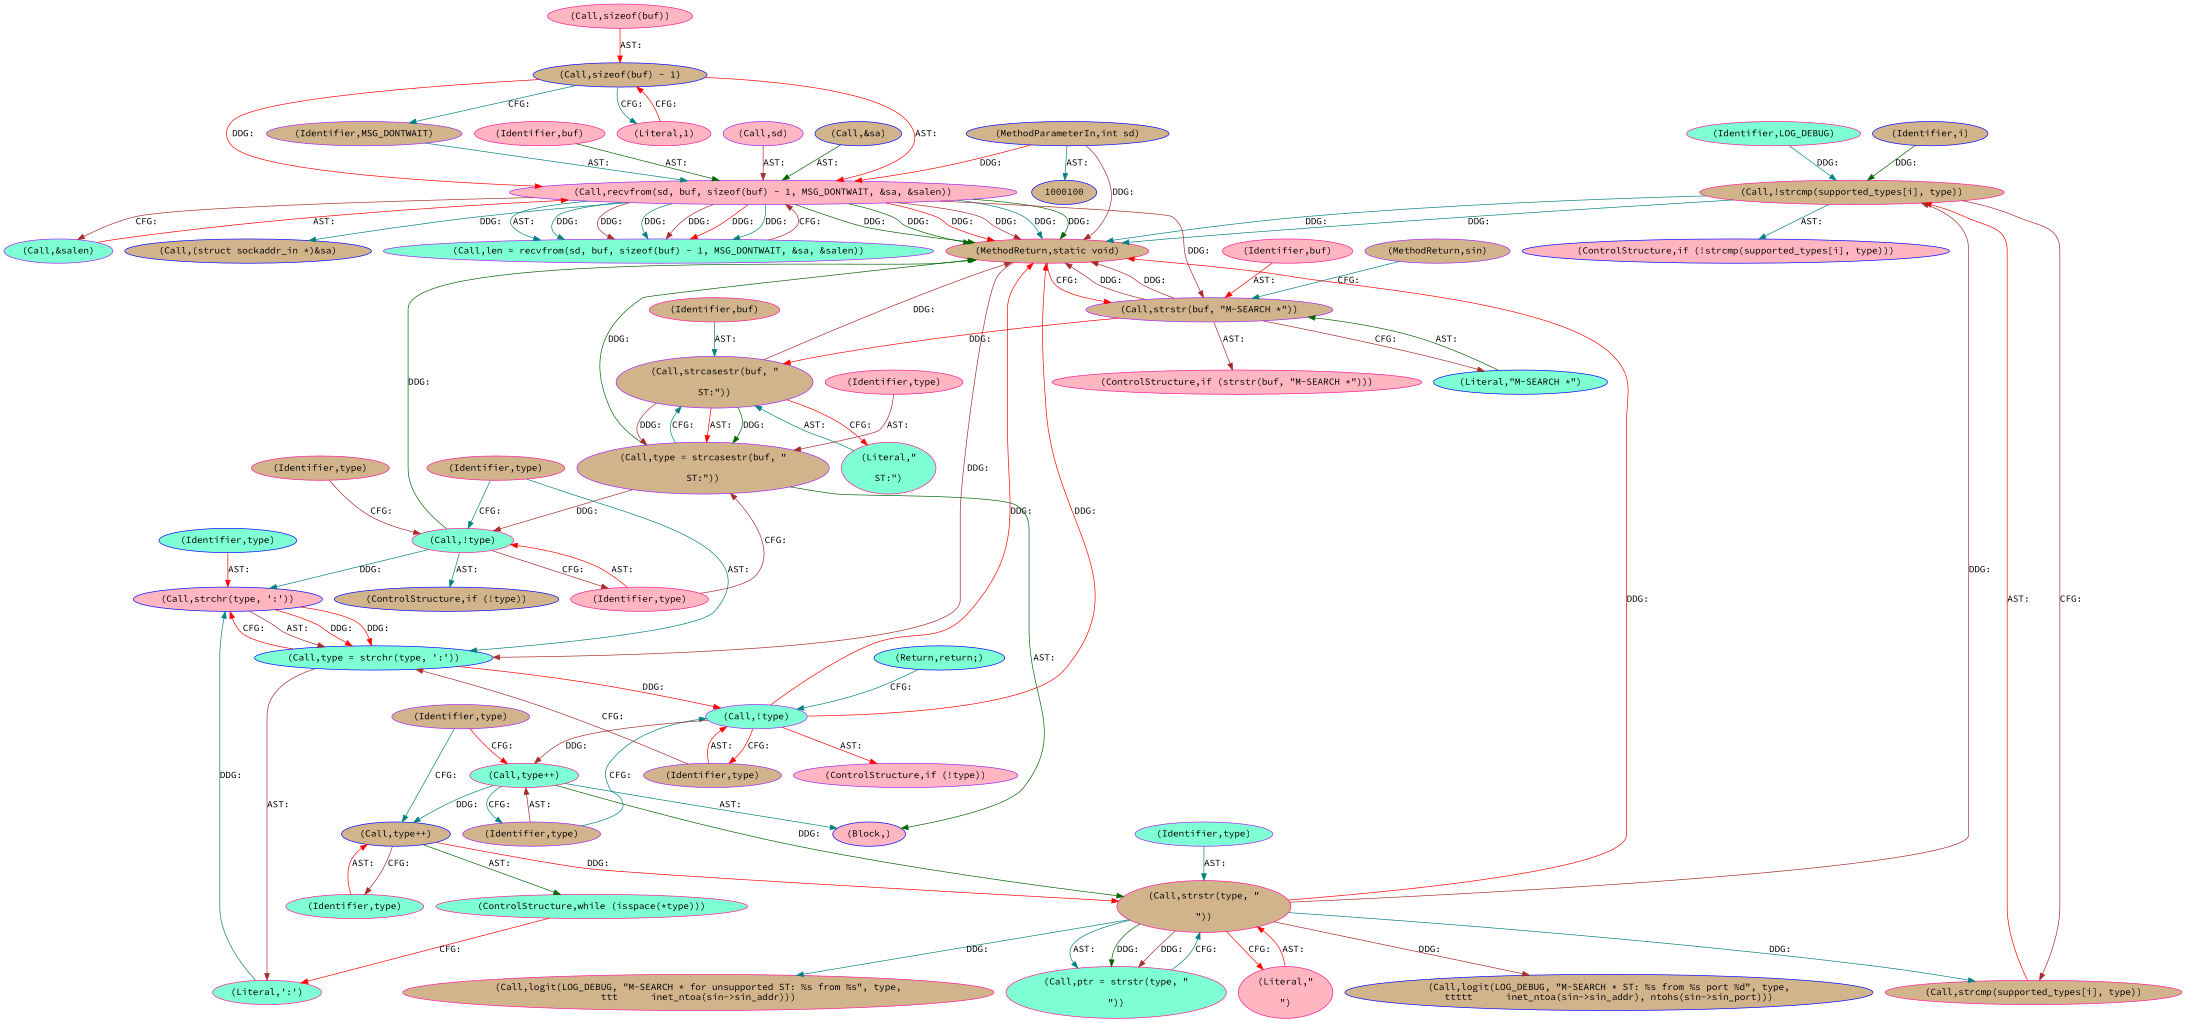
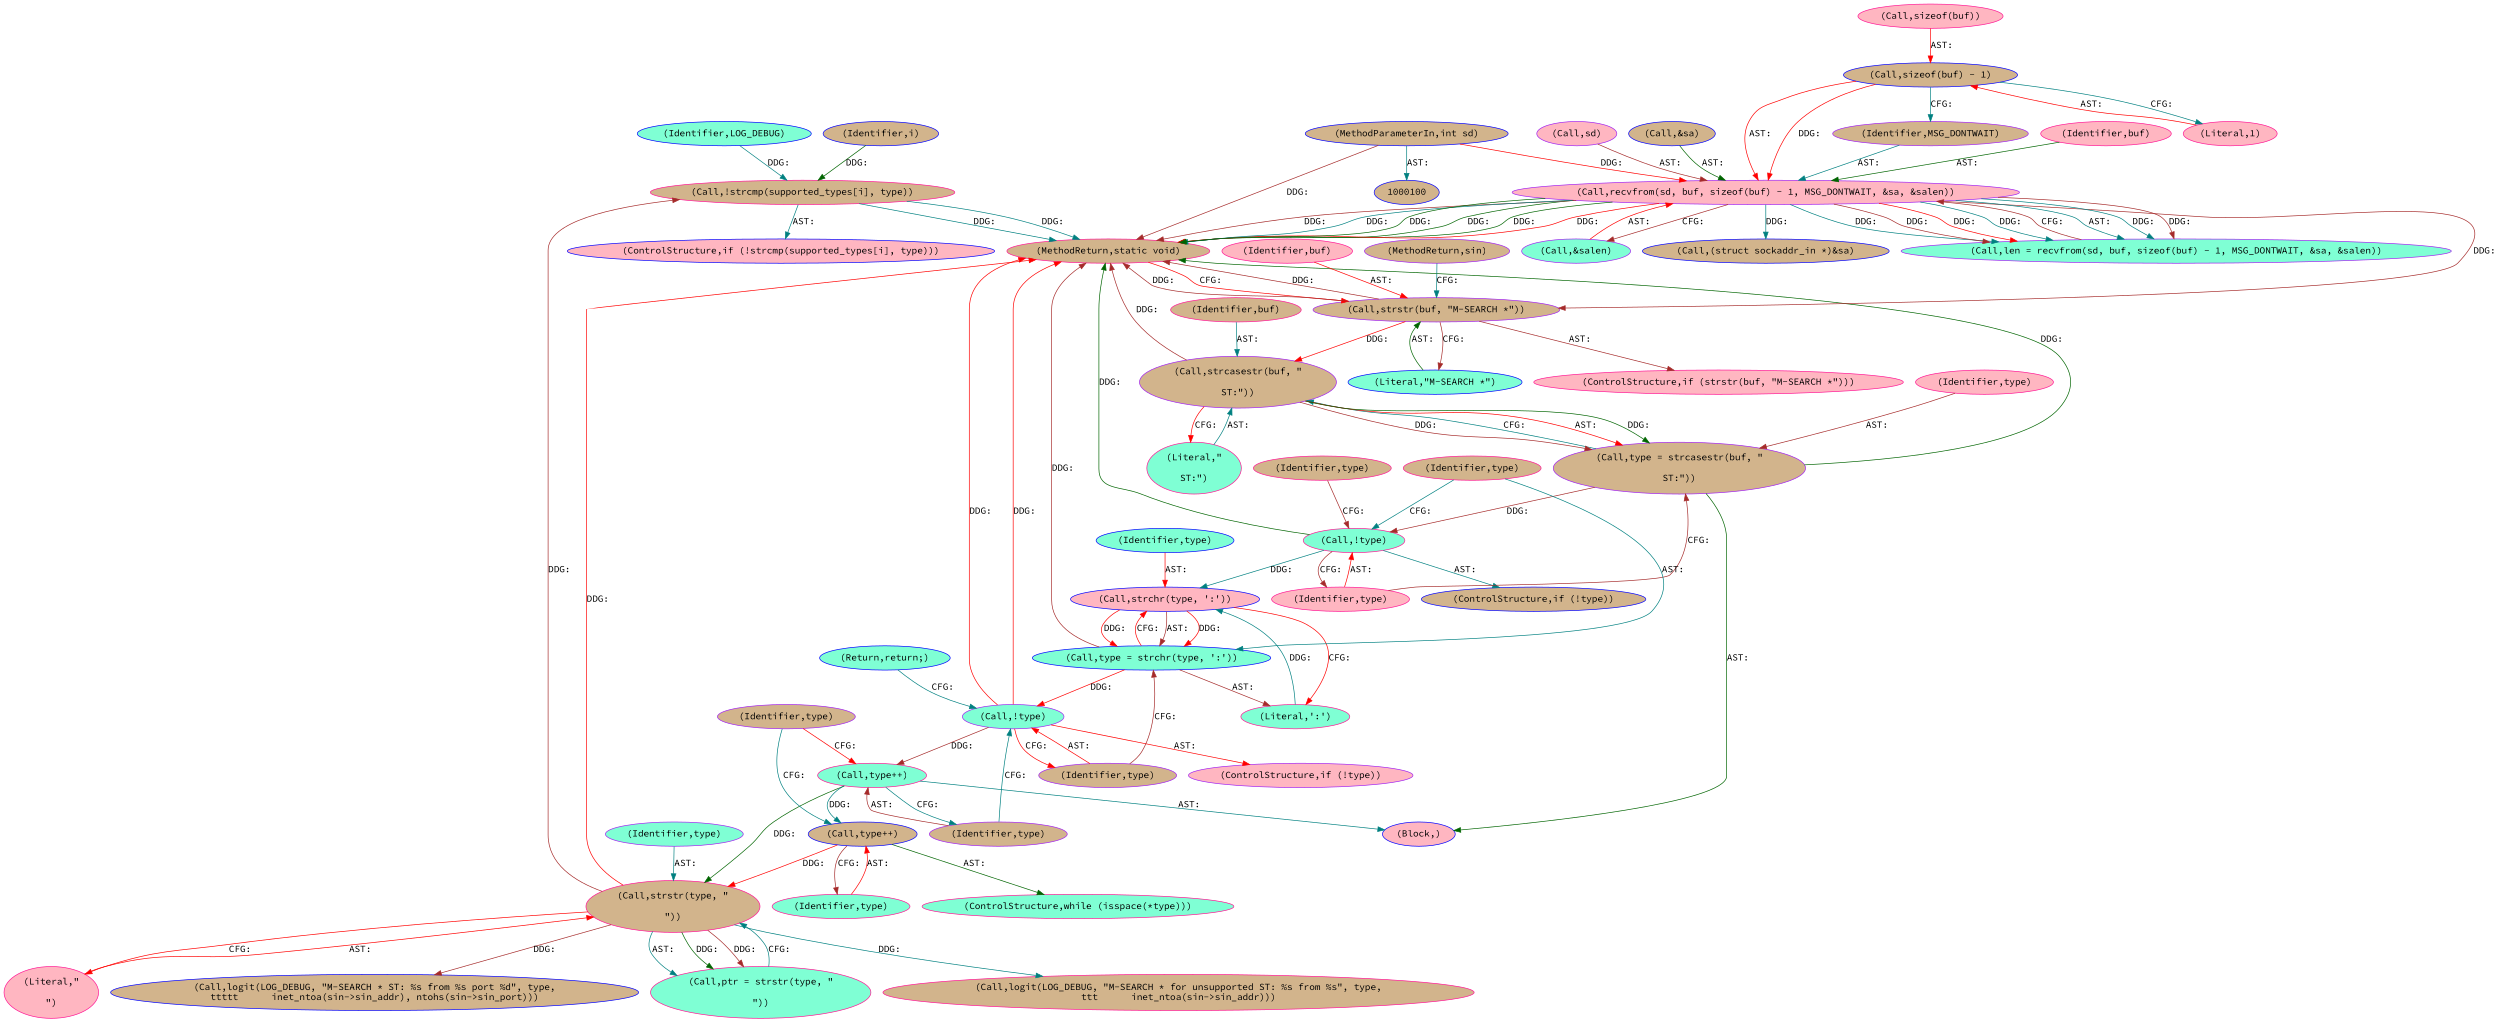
edge "(Literal,1)" -> "(Call,sizeof(buf) - 1)": label "CFG: " -> "AST: "
node "(Identifier,LOG_DEBUG)": color deeppink -> blue
edge "(MethodReturn,static void)" -> "(Call,type = strchr(type, ':'))": reversed
edge "(ControlStructure,while (isspace(*type)))" -> "(Literal,':')": now "(Call,strchr(type, ':'))" -> "(Literal,':')"
node "(Call,strcmp(supported_types[i], type))": removed
